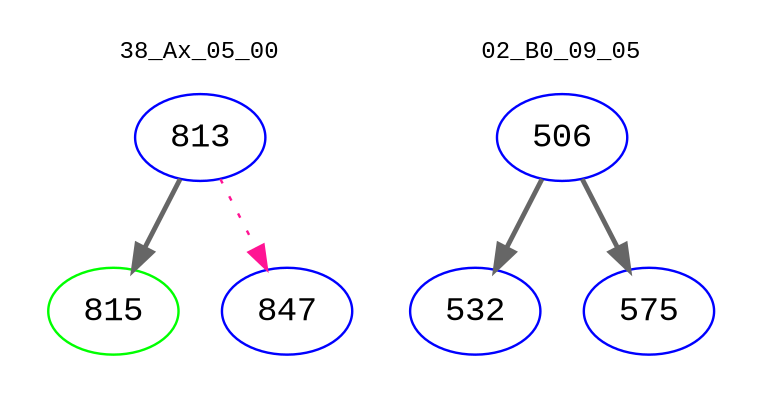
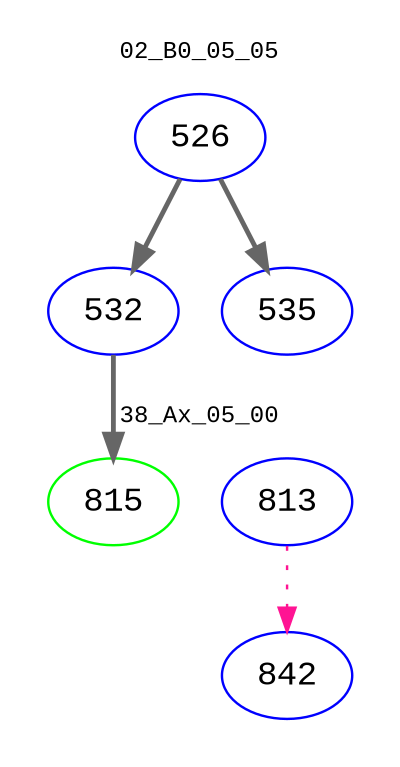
cluster "02_B0_09_05": label "02_B0_09_05" -> "02_B0_05_05"
node "506": label "506" -> "526"
edge "813" -> "815": now "532" -> "815"
node "847": label "847" -> "842"
node "575": label "575" -> "535"
